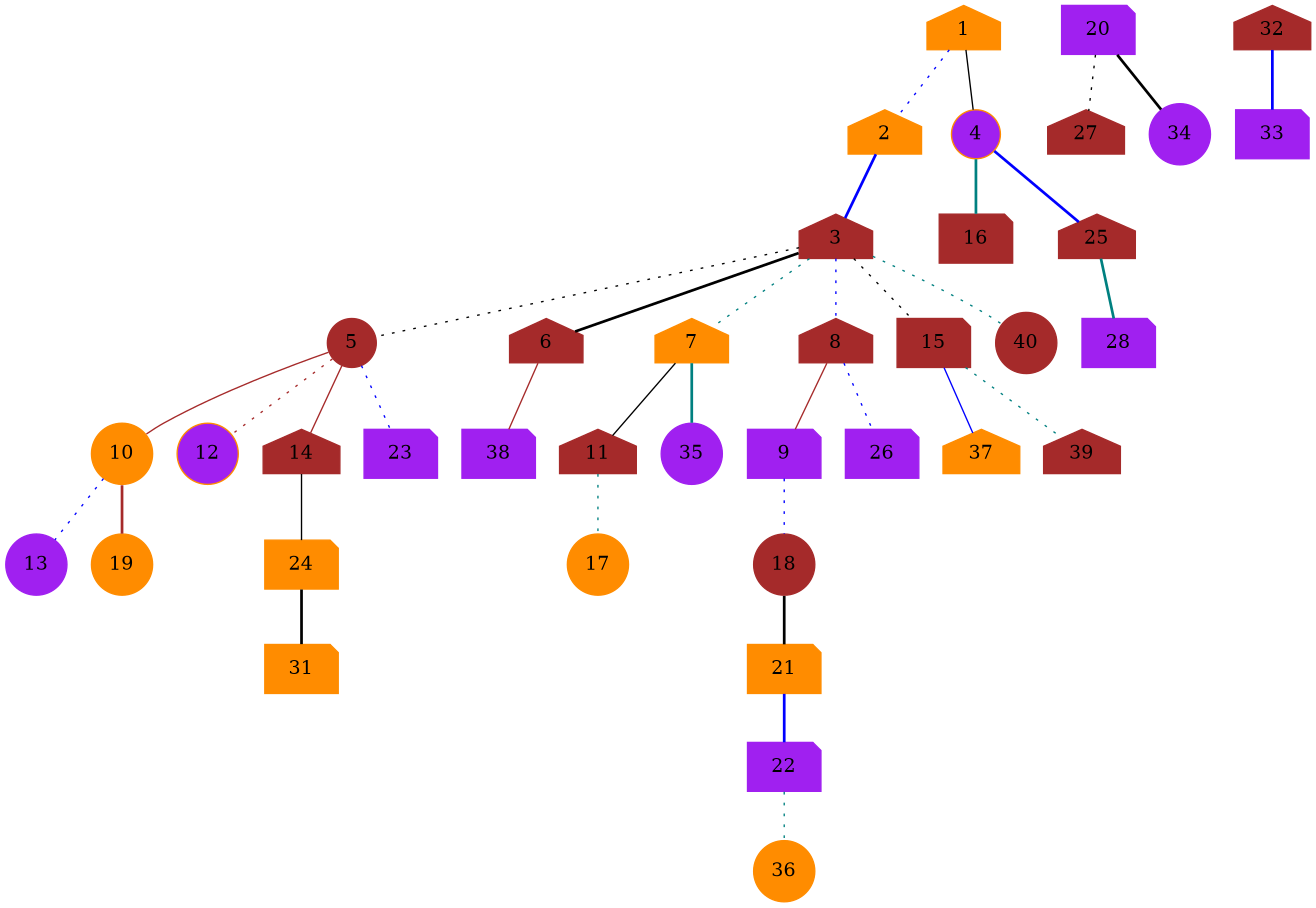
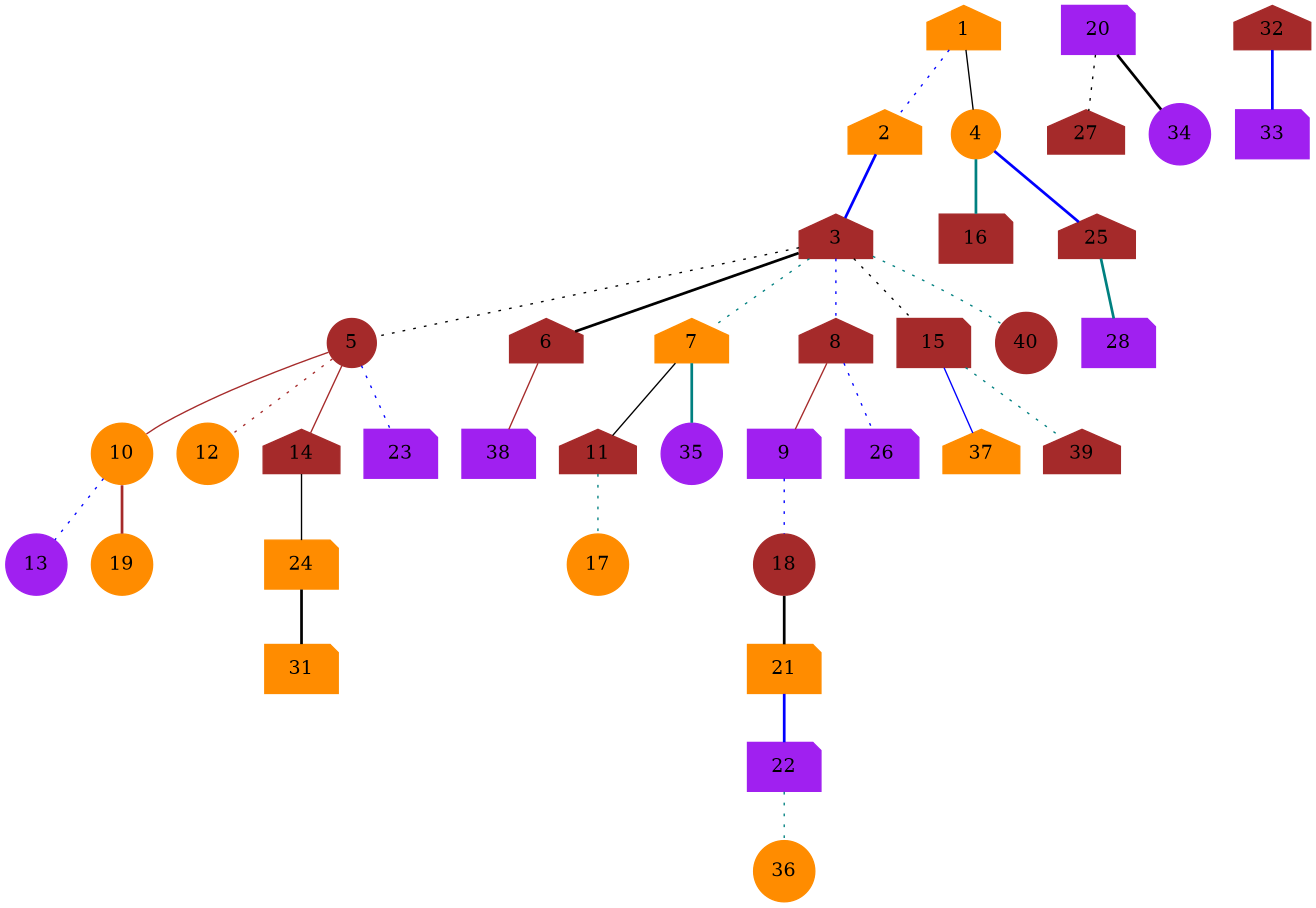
node "4": fillcolor purple -> darkorange
node "12": fillcolor purple -> darkorange
